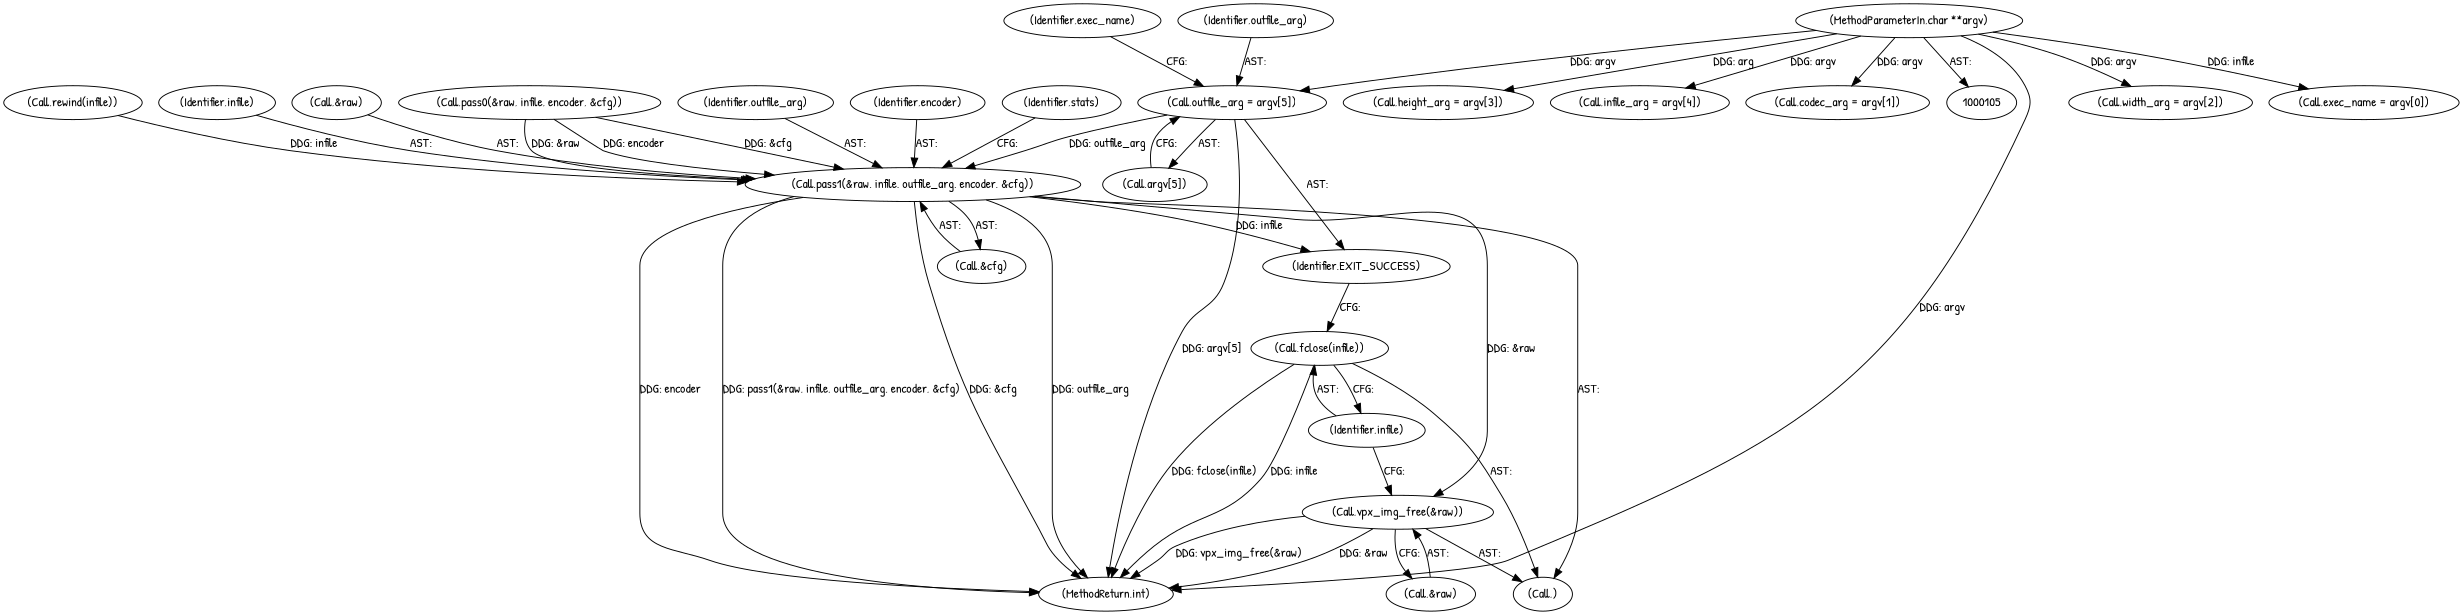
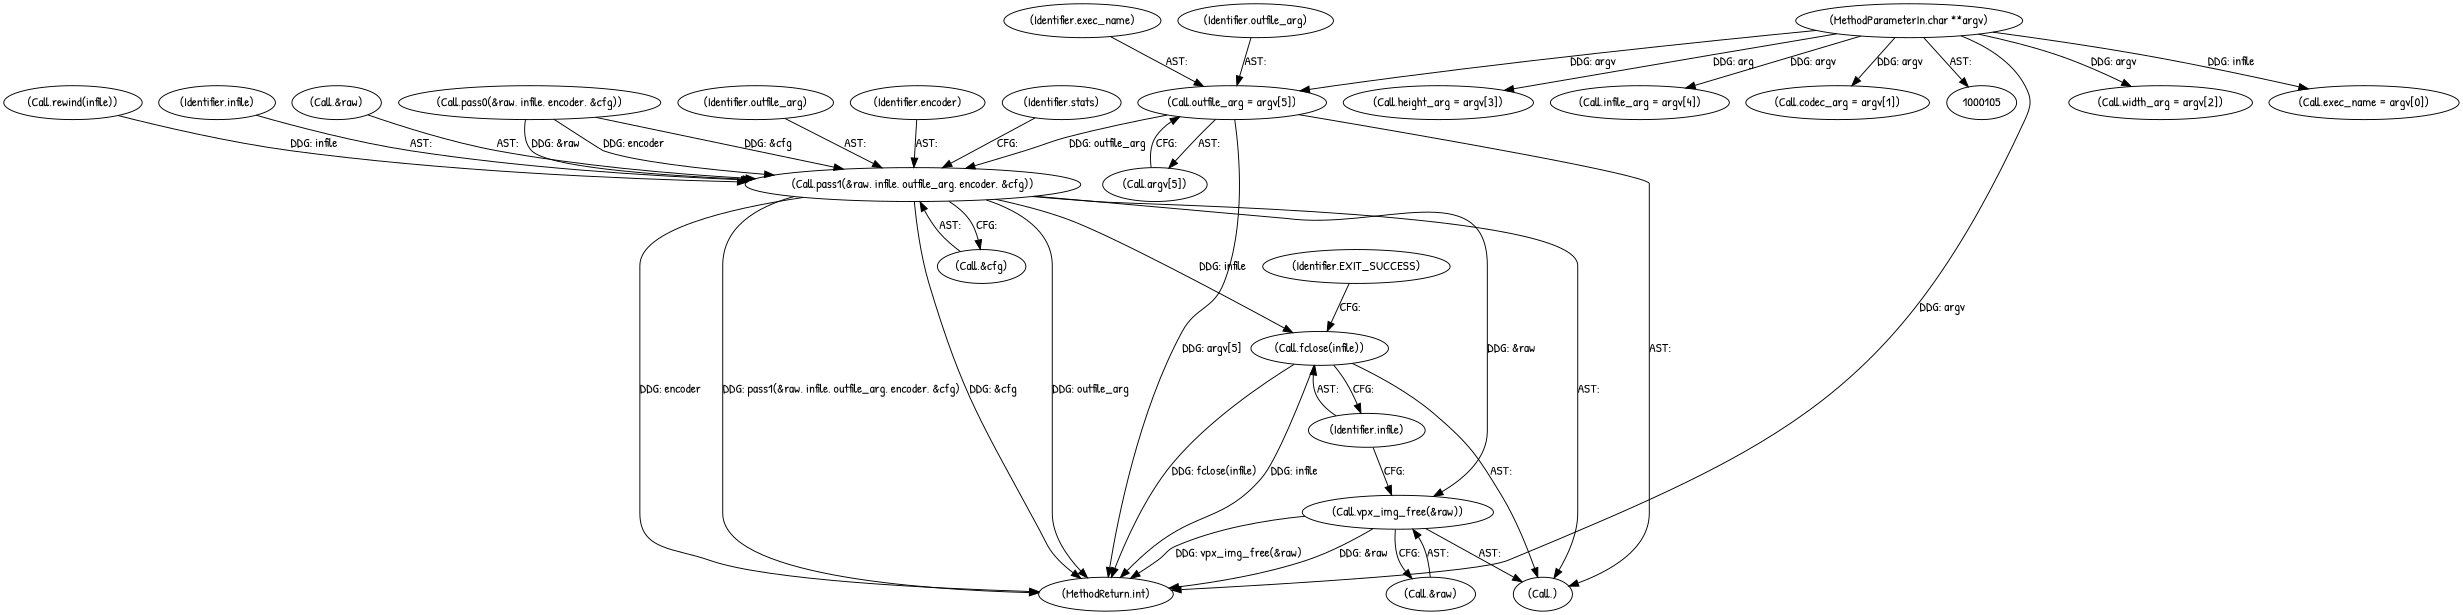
edge "(Identifier,exec_name)" -> "(Call,outfile_arg = argv[5])": label "CFG: " -> "AST: "
edge "(Call,outfile_arg = argv[5])" -> "(Identifier,EXIT_SUCCESS)": now "(Call,outfile_arg = argv[5])" -> "(Call,)"
edge "(Call,pass1(&raw, infile, outfile_arg, encoder, &cfg))" -> "(Identifier,EXIT_SUCCESS)": now "(Call,pass1(&raw, infile, outfile_arg, encoder, &cfg))" -> "(Call,fclose(infile))"
edge "(Call,pass1(&raw, infile, outfile_arg, encoder, &cfg))" -> "(Call,&cfg)": label "AST: " -> "CFG: "
